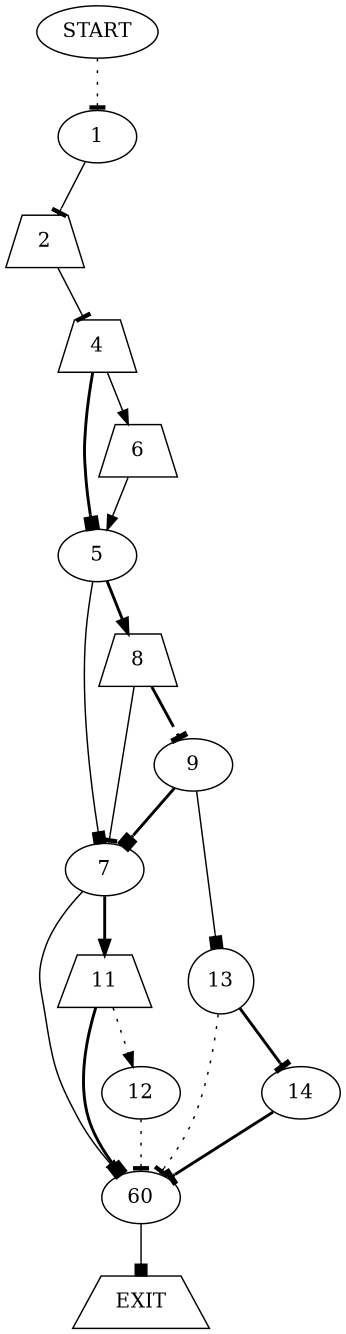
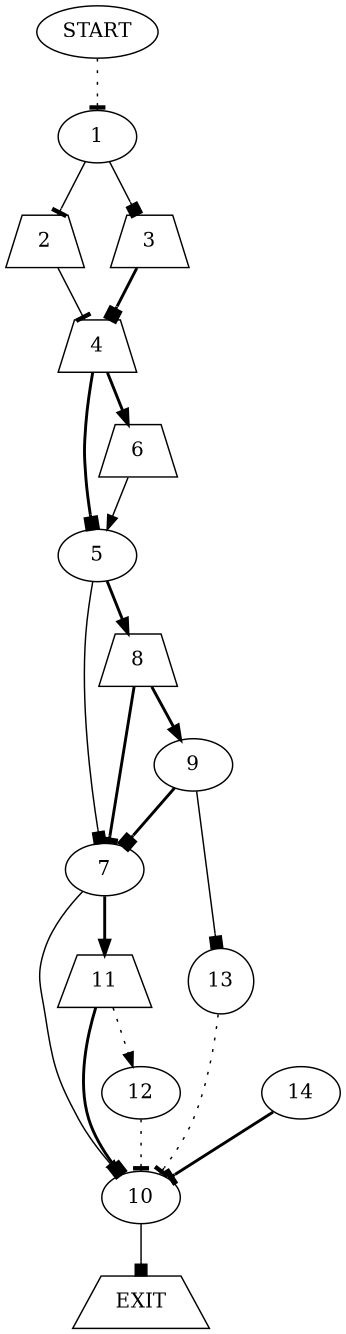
node "3": added
edge "4" -> "6": style solid -> bold
edge "8" -> "9": arrowhead tee -> normal
edge "8" -> "7": style solid -> bold
edge "13" -> "14": removed
node "60": label "60" -> "10"
